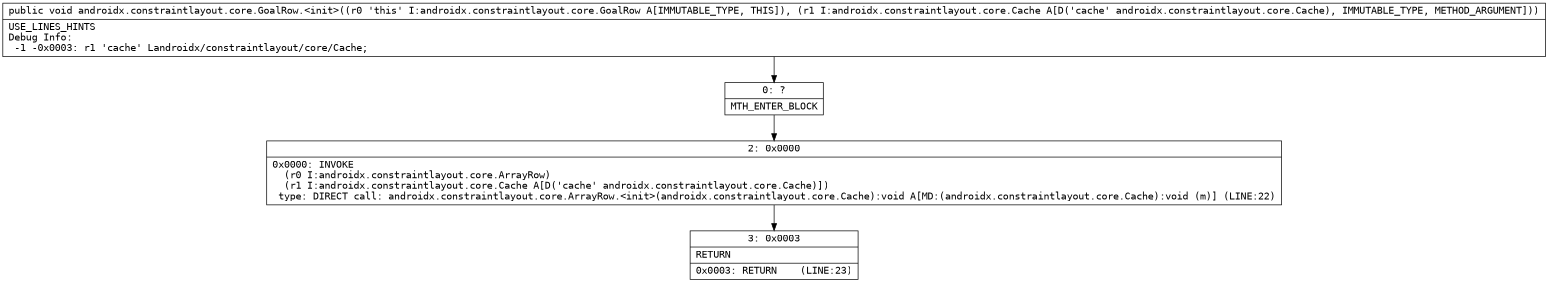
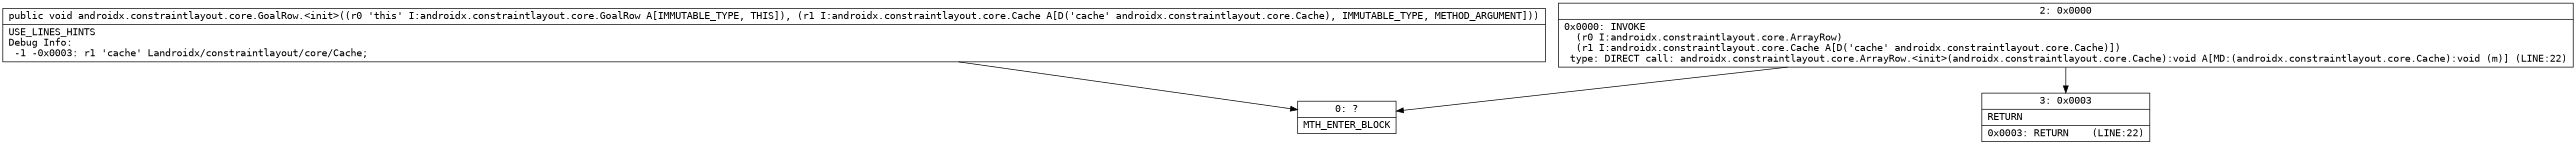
edge "0: ?" -> "2: 0x0000": reversed
node "3: 0x0003": text "0x0003: RETURN    (LINE:23)" -> "0x0003: RETURN    (LINE:22)"
